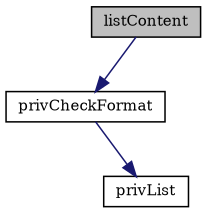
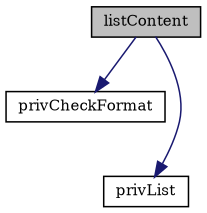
edge "privCheckFormat" -> "privList": now "listContent" -> "privList"
